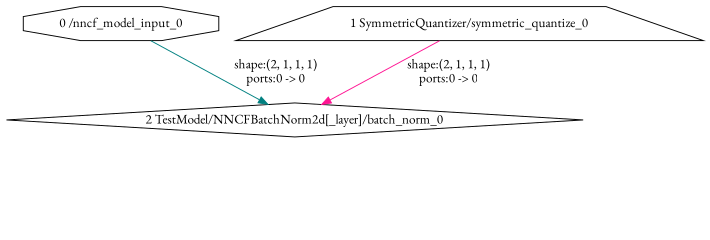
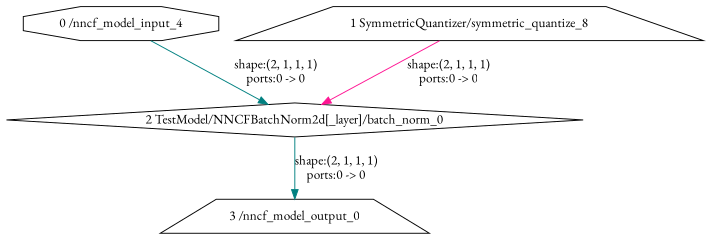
node "0 /nncf_model_input_0": label "0 /nncf_model_input_0" -> "0 /nncf_model_input_4"
node "1 SymmetricQuantizer/symmetric_quantize_0": label "1 SymmetricQuantizer/symmetric_quantize_0" -> "1 SymmetricQuantizer/symmetric_quantize_8"
node "3 /nncf_model_output_0": added
